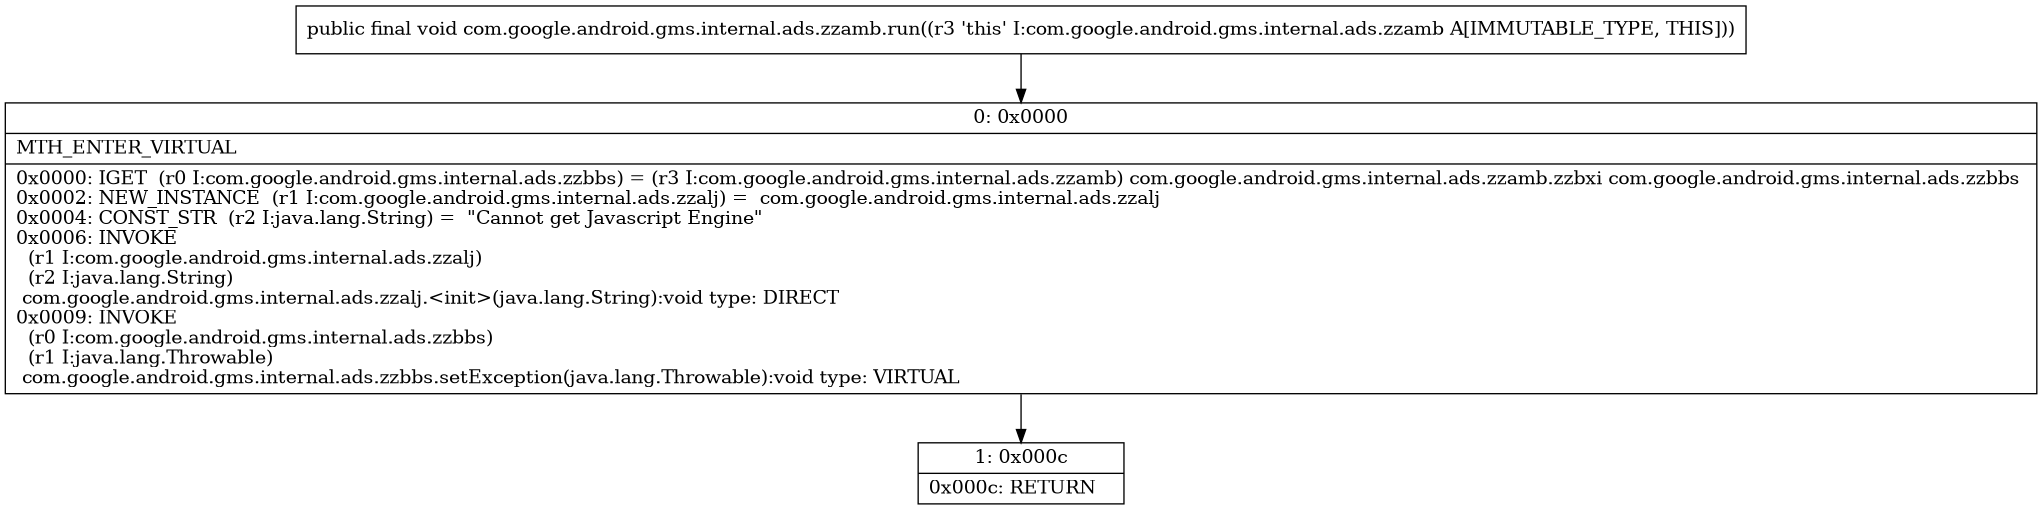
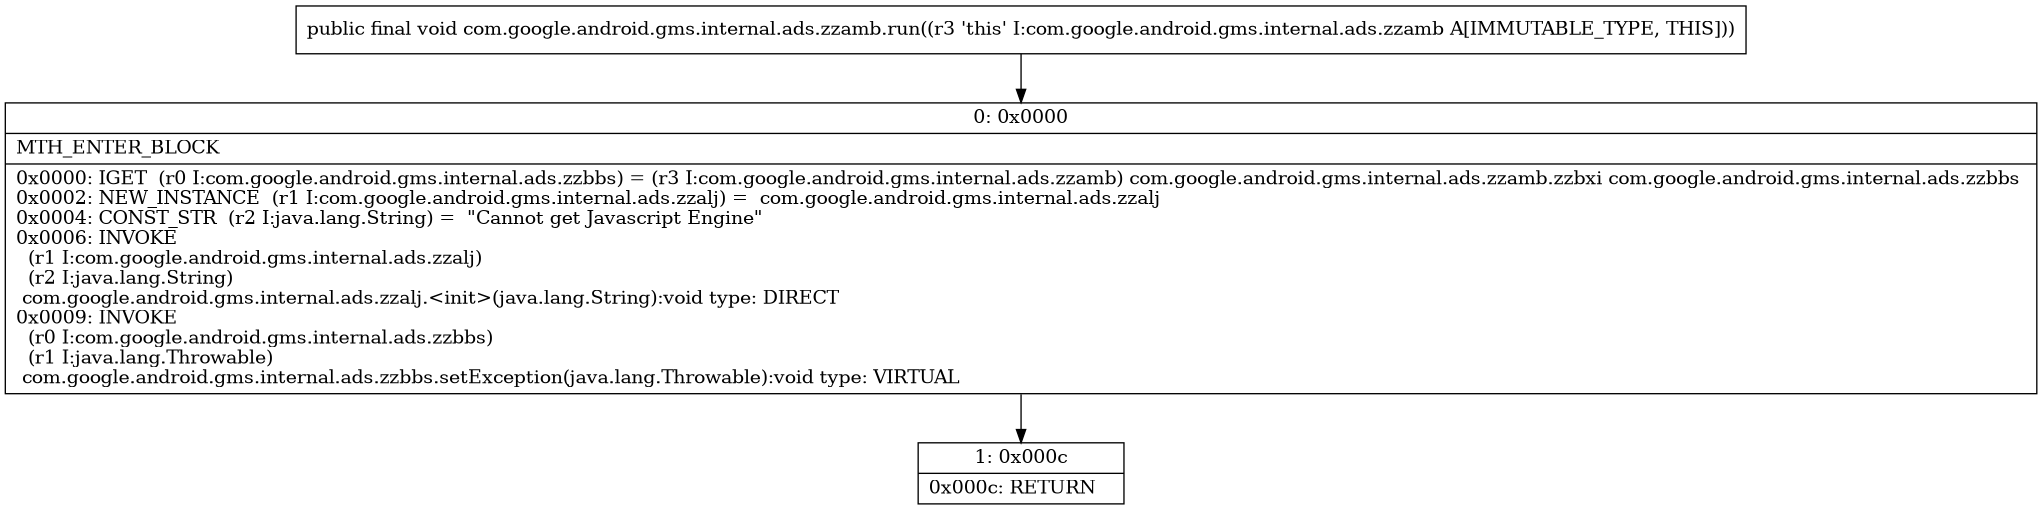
node "0: 0x0000": text "MTH_ENTER_VIRTUAL" -> "MTH_ENTER_BLOCK"
